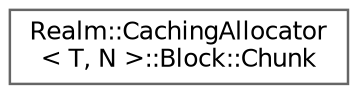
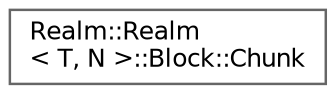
node "Realm::CachingAllocator < T, N >::Block::Chunk": label "Realm::CachingAllocator < T, N >::Block::Chunk" -> "Realm::Realm < T, N >::Block::Chunk"
